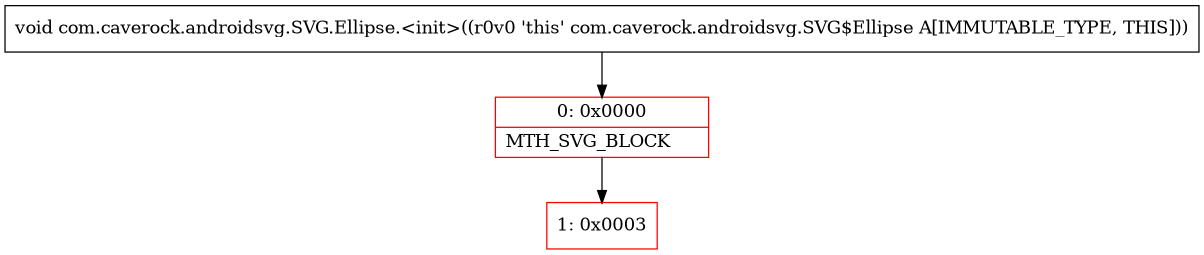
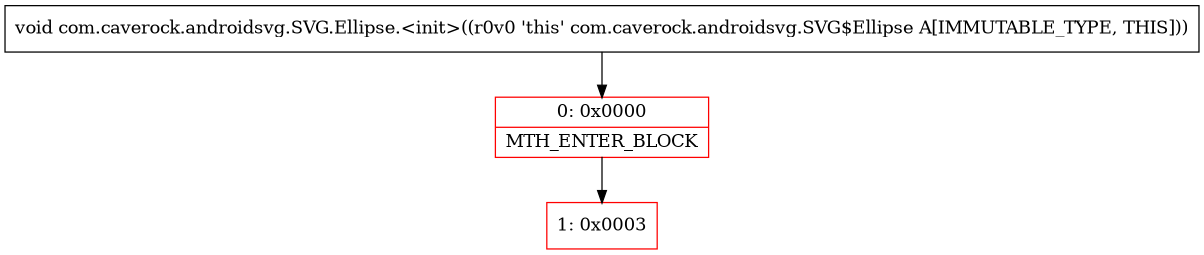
node "0: 0x0000": text "MTH_SVG_BLOCK" -> "MTH_ENTER_BLOCK"
